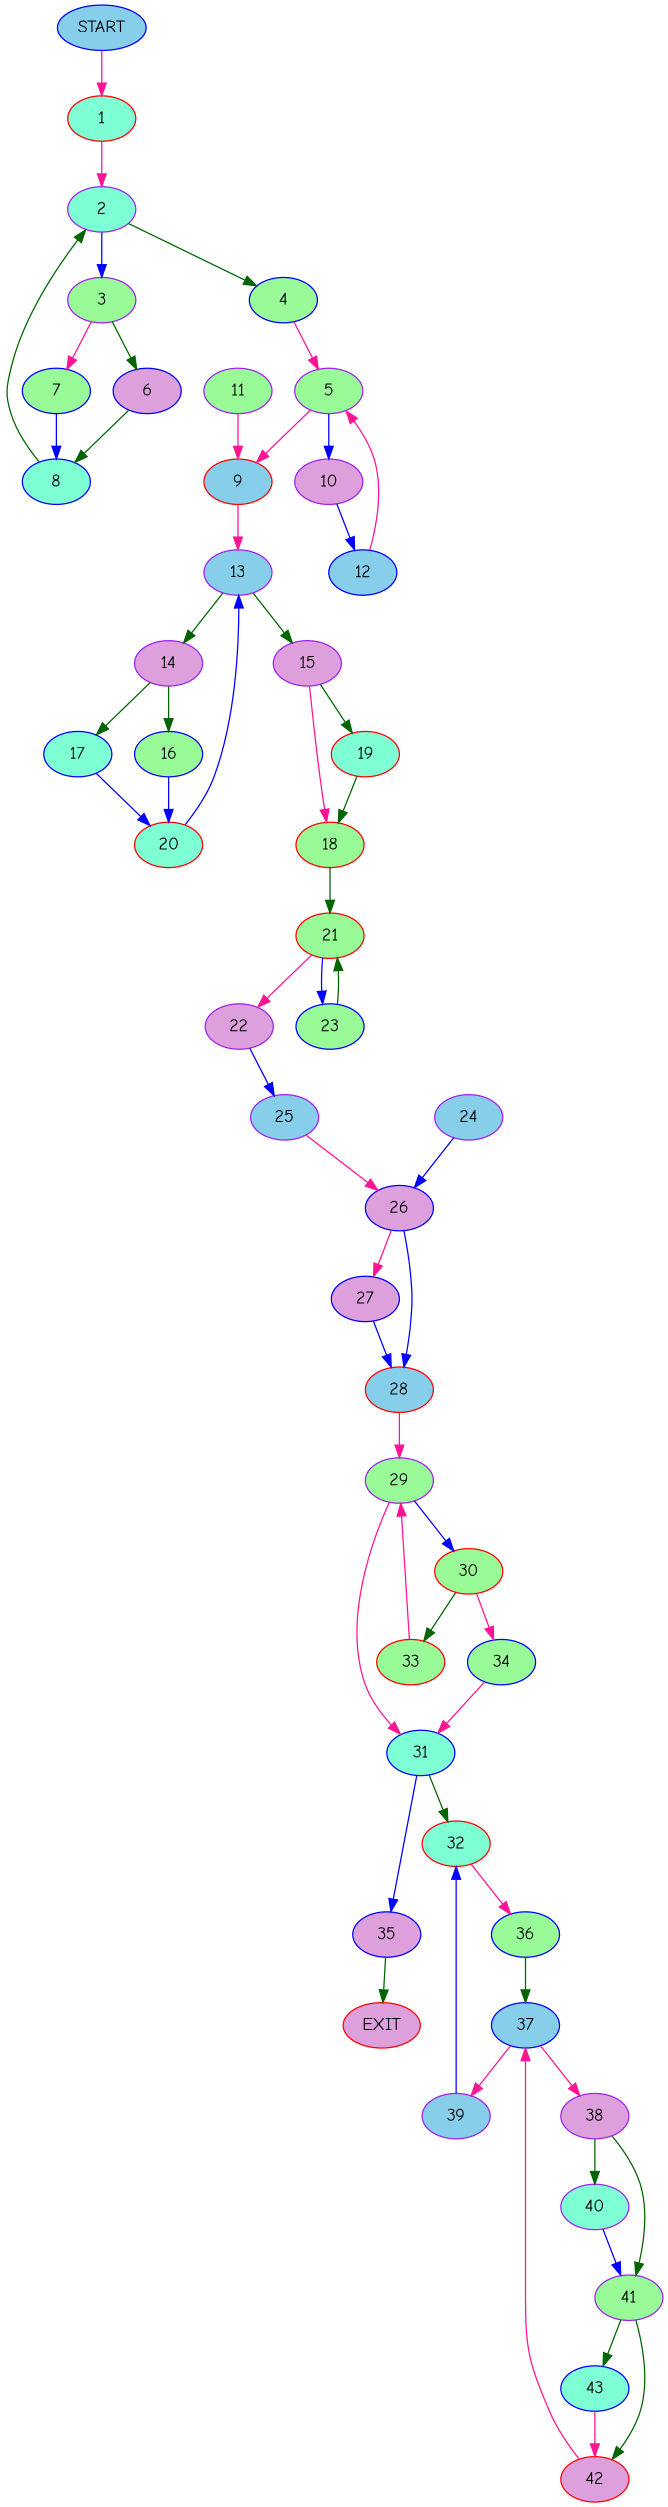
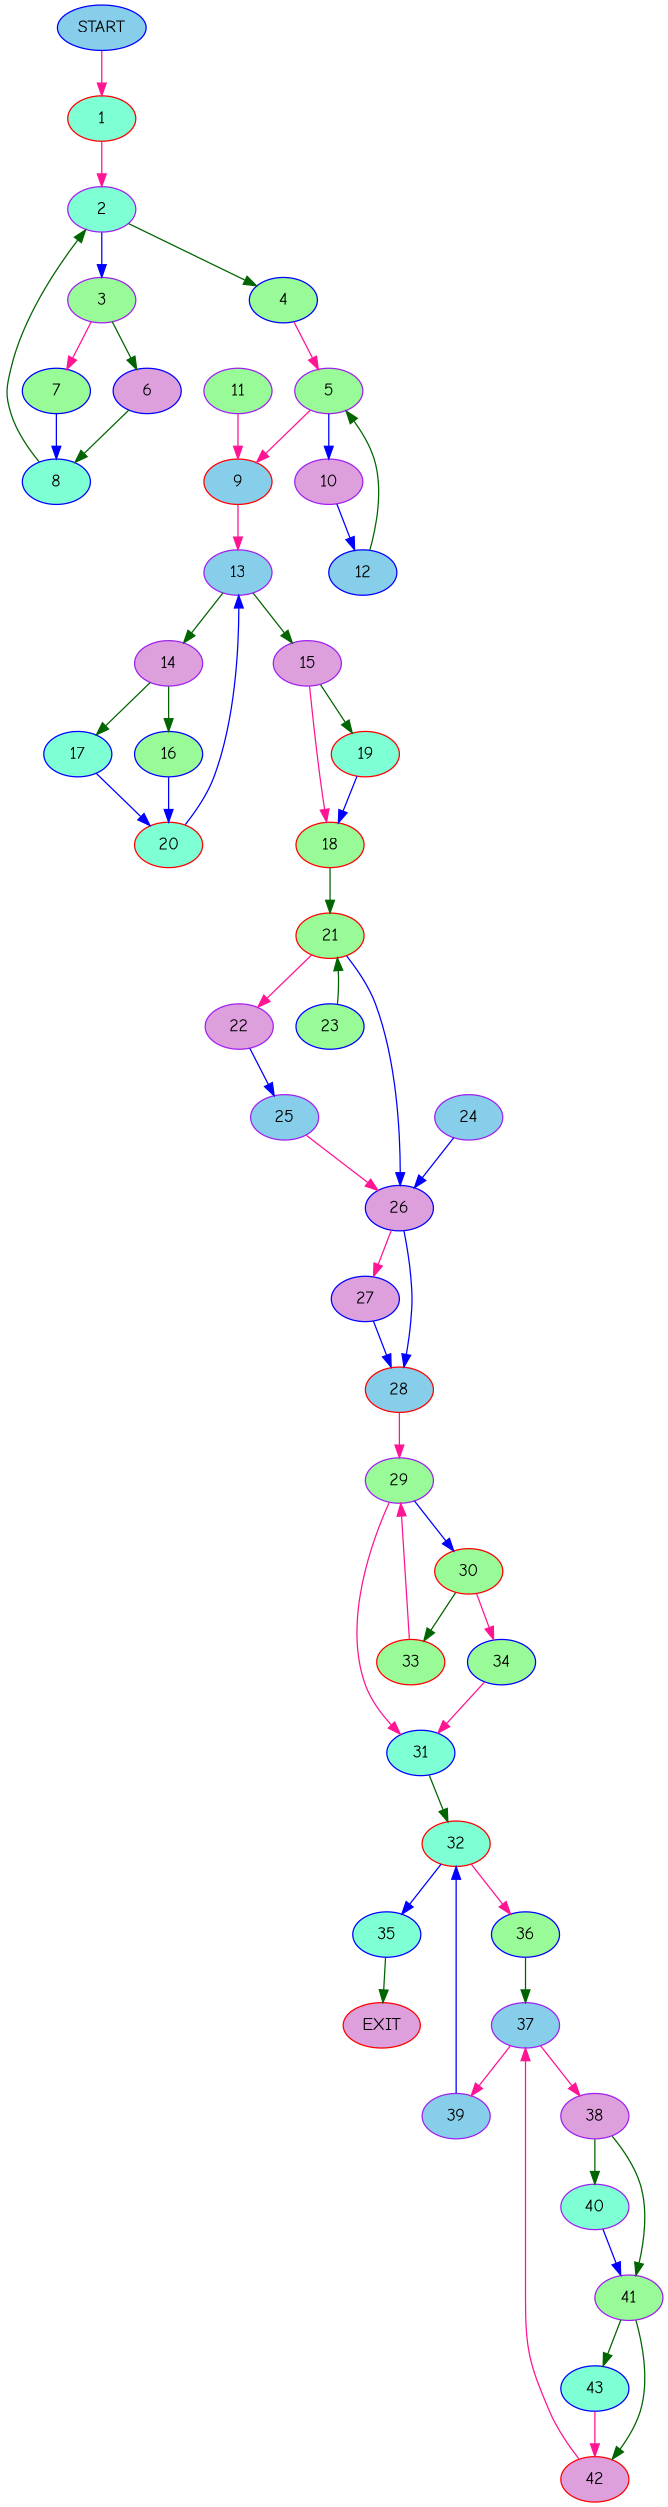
edge "12" -> "5": color deeppink -> darkgreen
edge "19" -> "18": color darkgreen -> blue
edge "21" -> "23": now "21" -> "26"
edge "31" -> "35": now "32" -> "35"
node "35": fillcolor plum -> aquamarine
node "37": color blue -> purple
